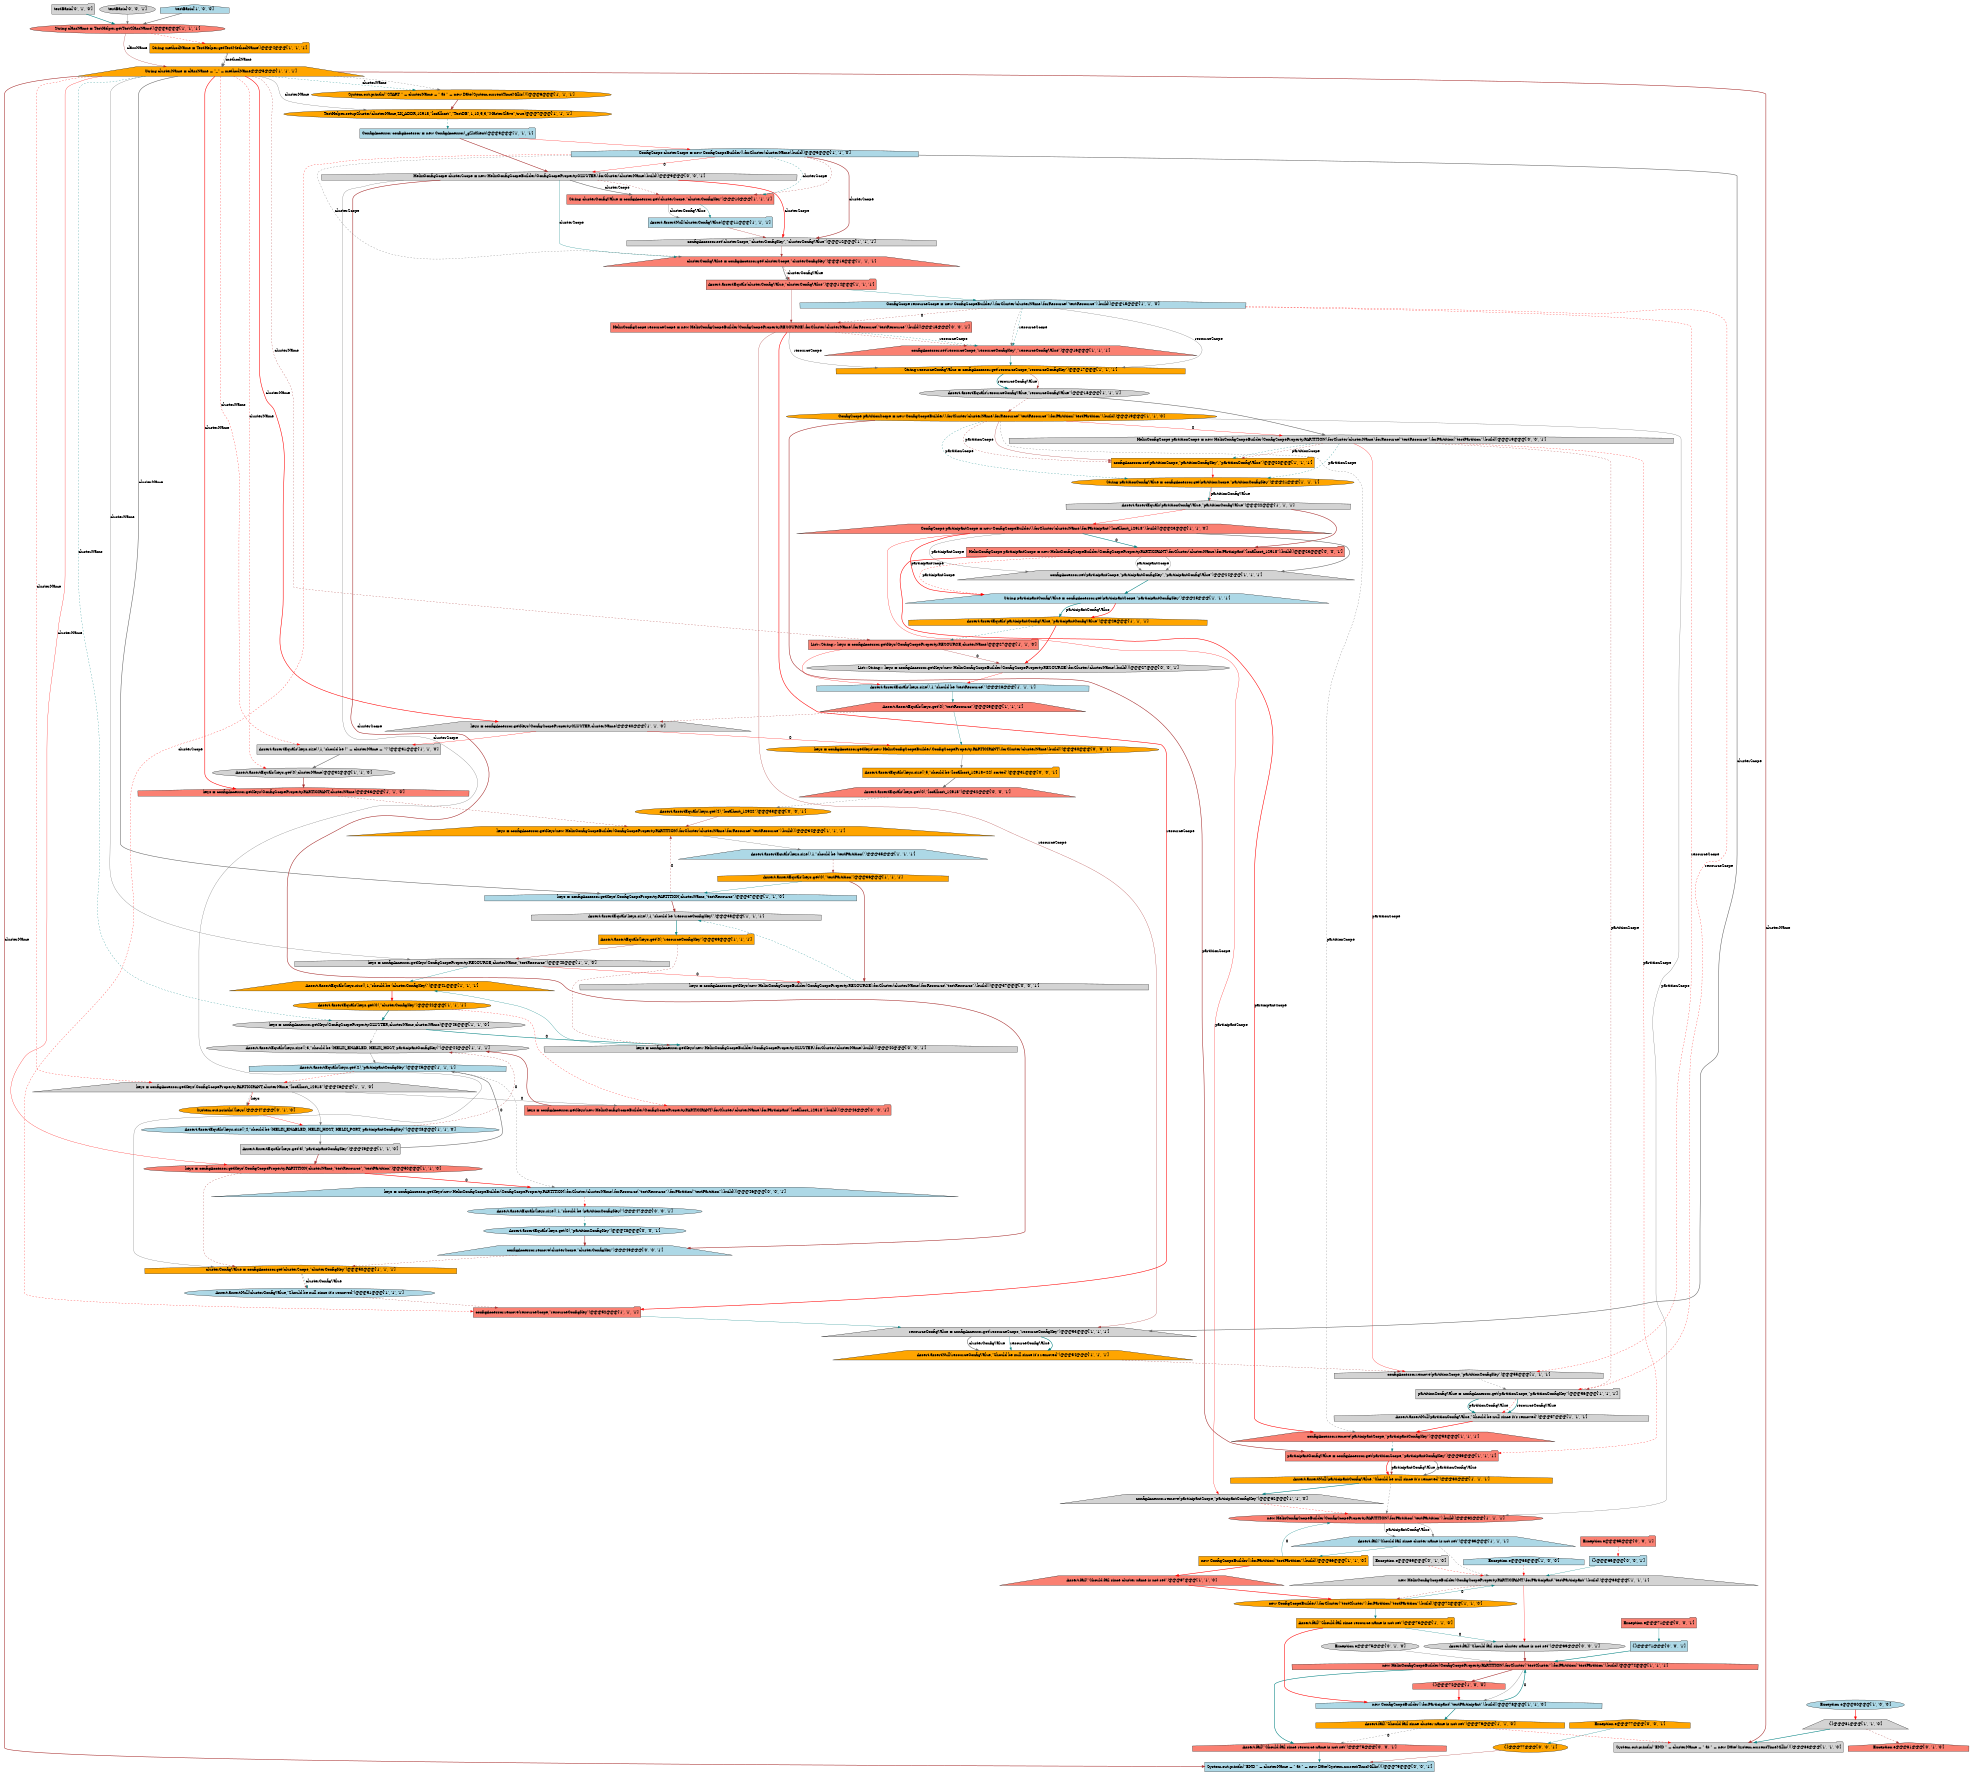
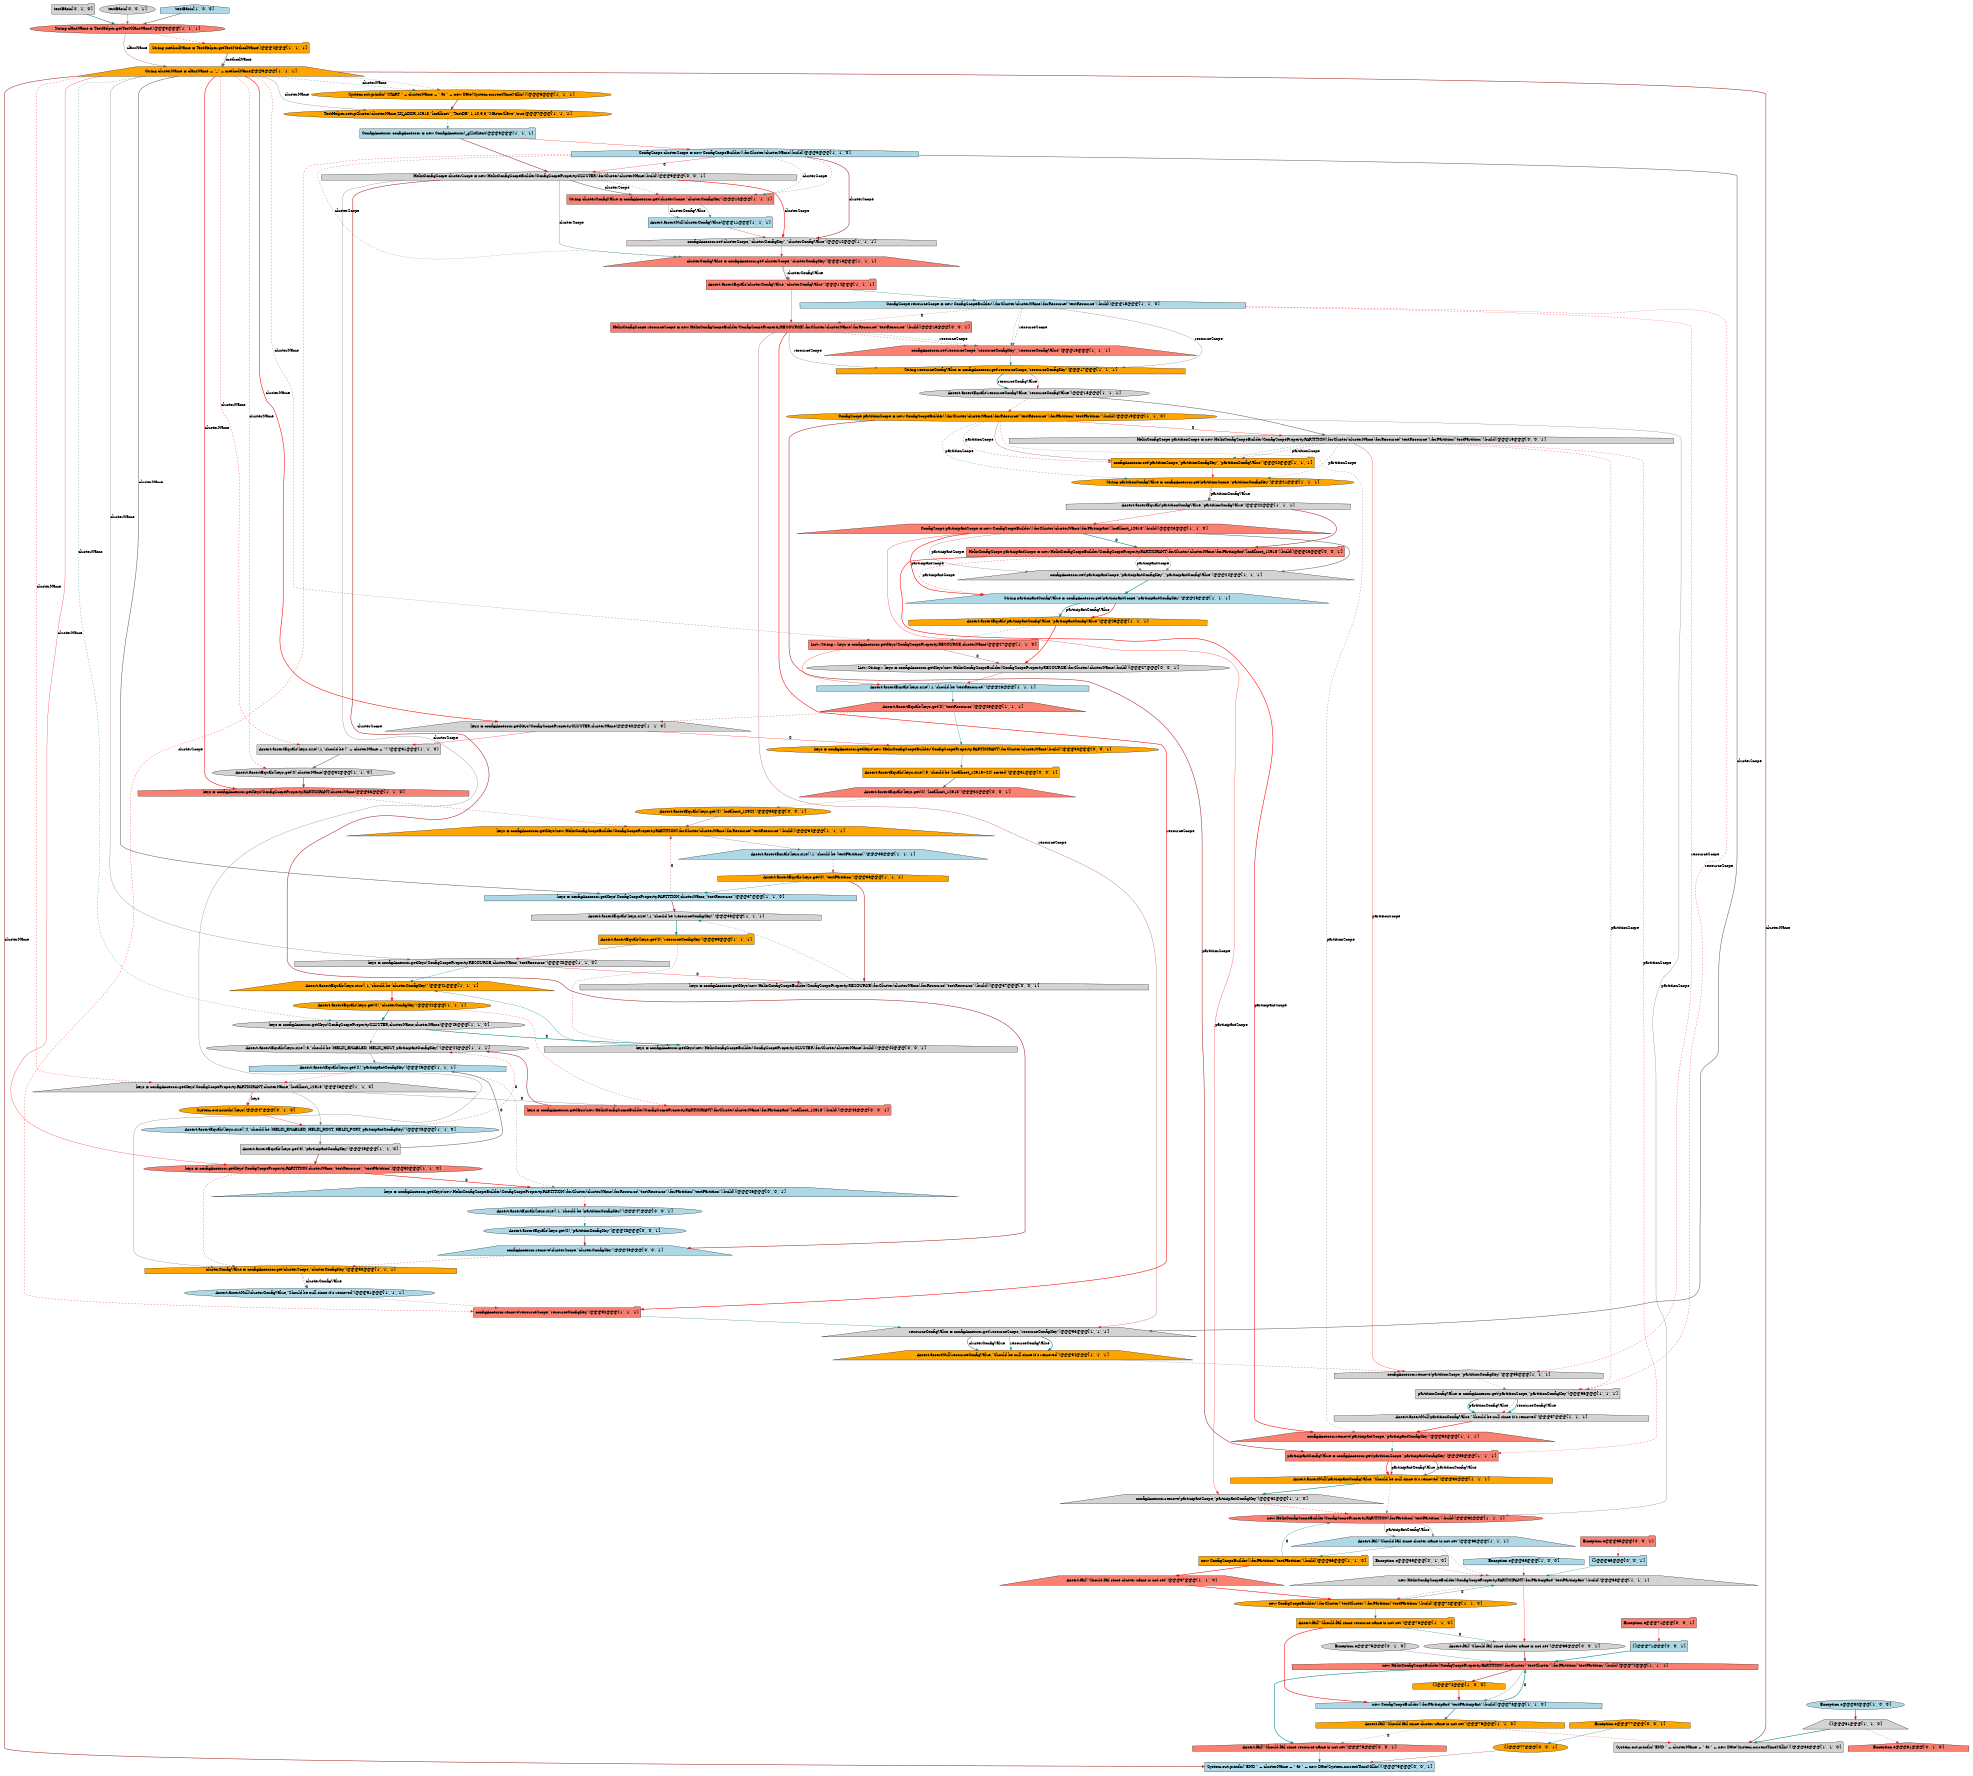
edge "Exception e@@@71@@@['0', '0', '1']" -> "{}@@@71@@@['0', '0', '1']": color teal -> red
node "{}@@@74@@@['1', '0', '0']": fillcolor salmon -> orange
